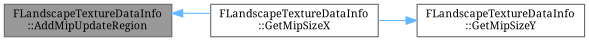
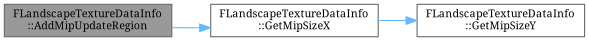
edge "FLandscapeTextureDataInfo ::GetMipSizeX" -> "FLandscapeTextureDataInfo ::AddMipUpdateRegion": reversed
